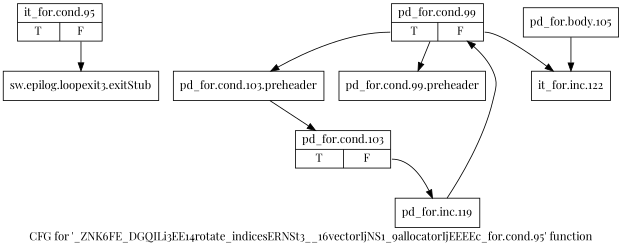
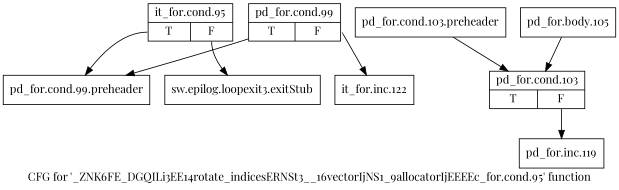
edge "pd_for.cond.99" -> "pd_for.cond.103.preheader": removed
edge "it_for.cond.95" -> "pd_for.cond.99.preheader": added
edge "pd_for.body.105" -> "it_for.inc.122": now "pd_for.body.105" -> "pd_for.cond.103"
edge "pd_for.inc.119" -> "pd_for.cond.99": removed
